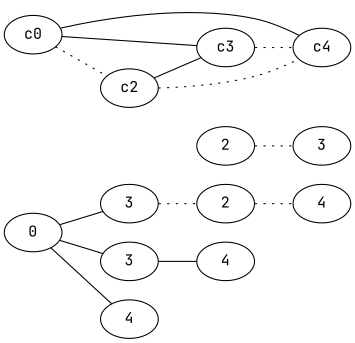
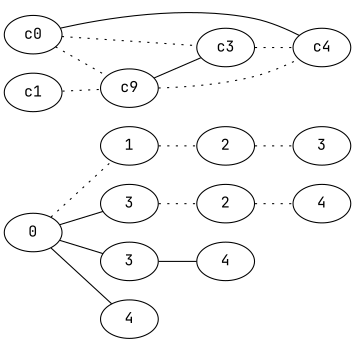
edge "c0" -- "c3": style solid -> dotted
node "c2": label "c2" -> "c9"
node "c1": added
node "1": added
